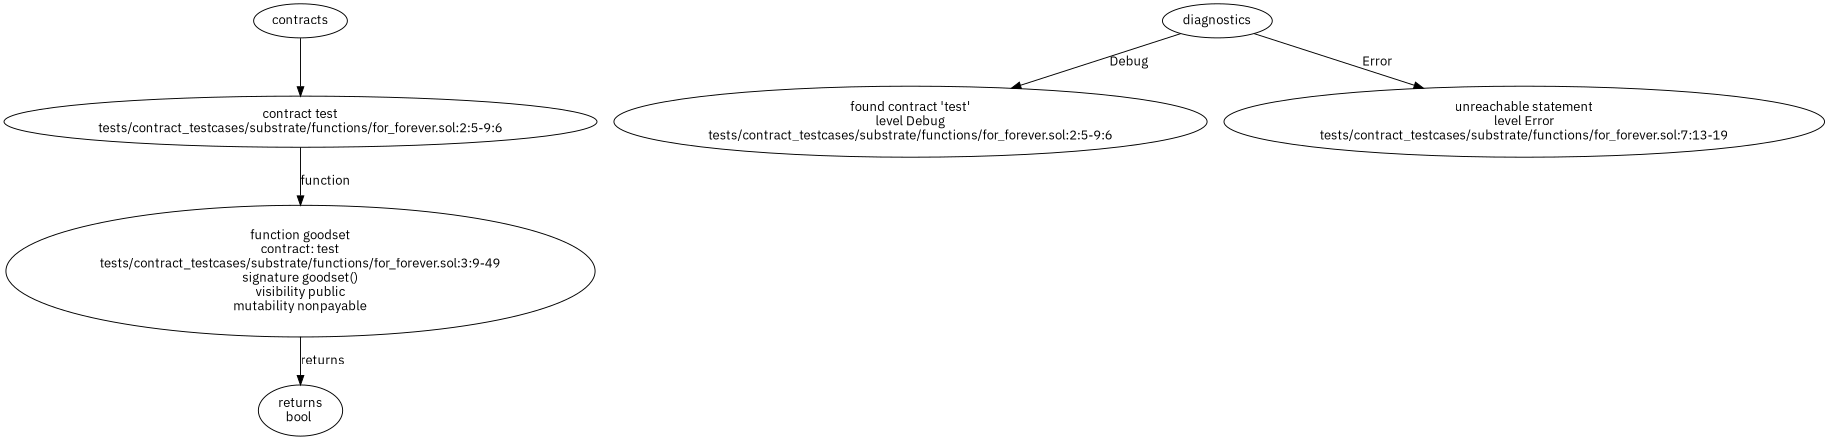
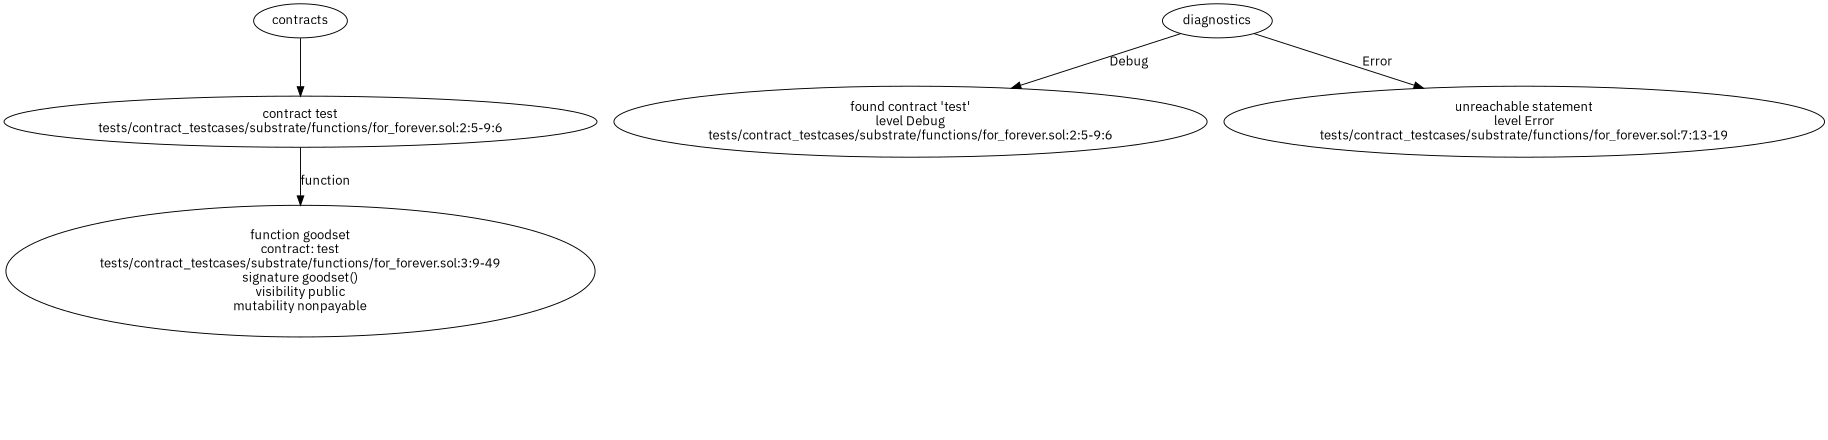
node "returns bool": removed
